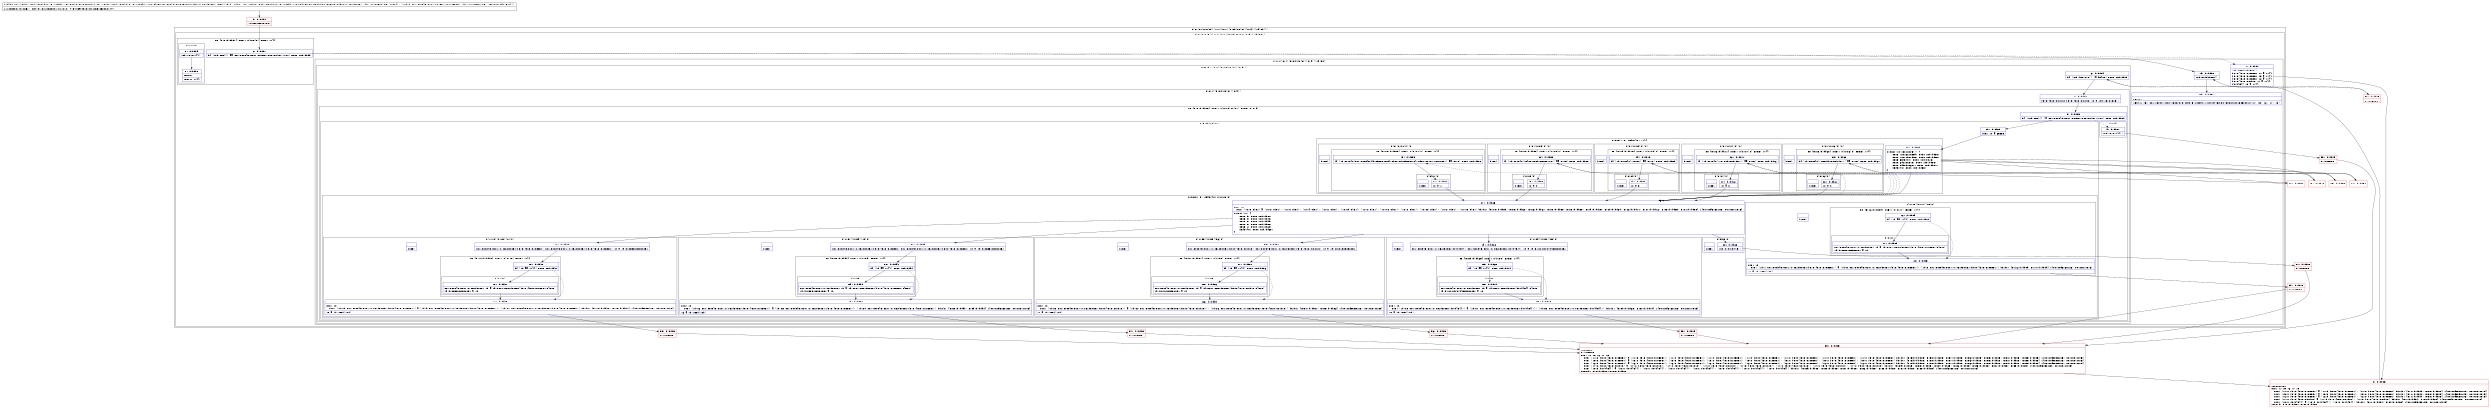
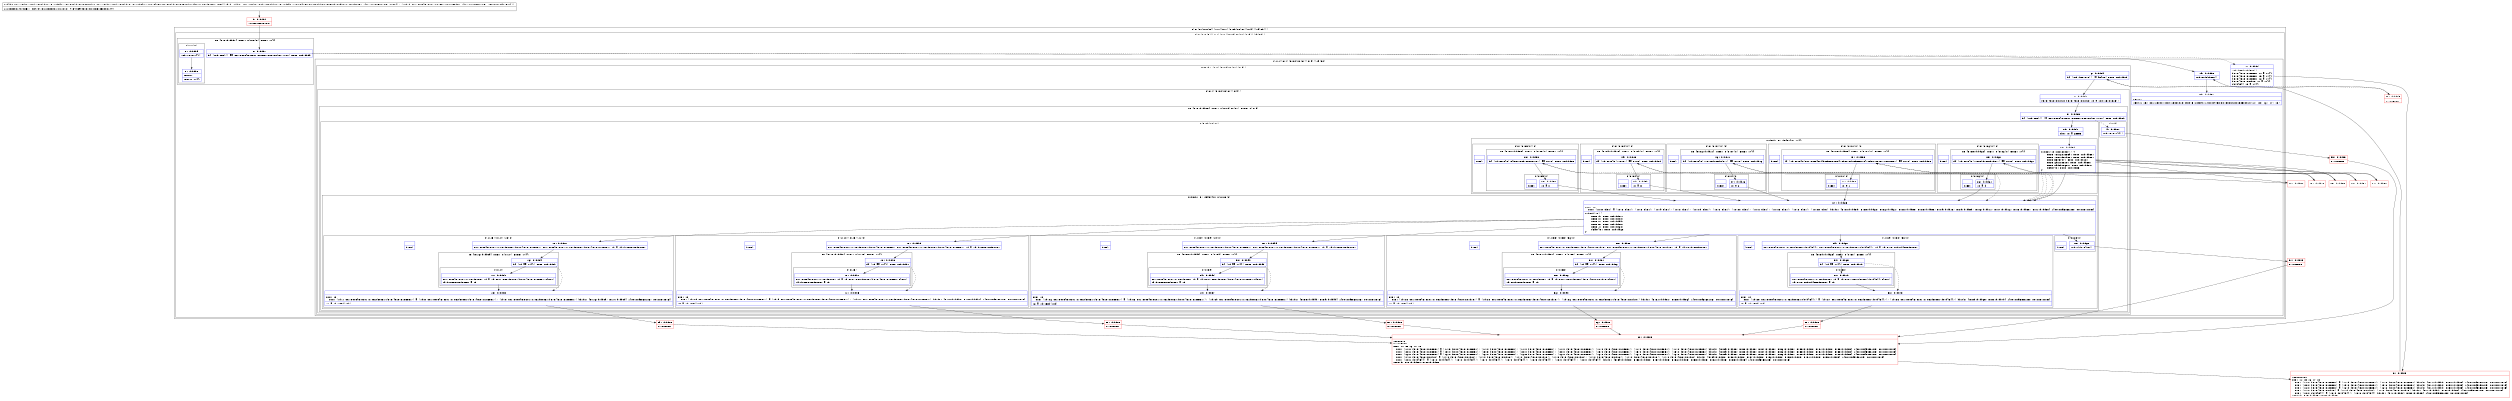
node "12: 0x0034": added
node "45: 0x00c7": added
